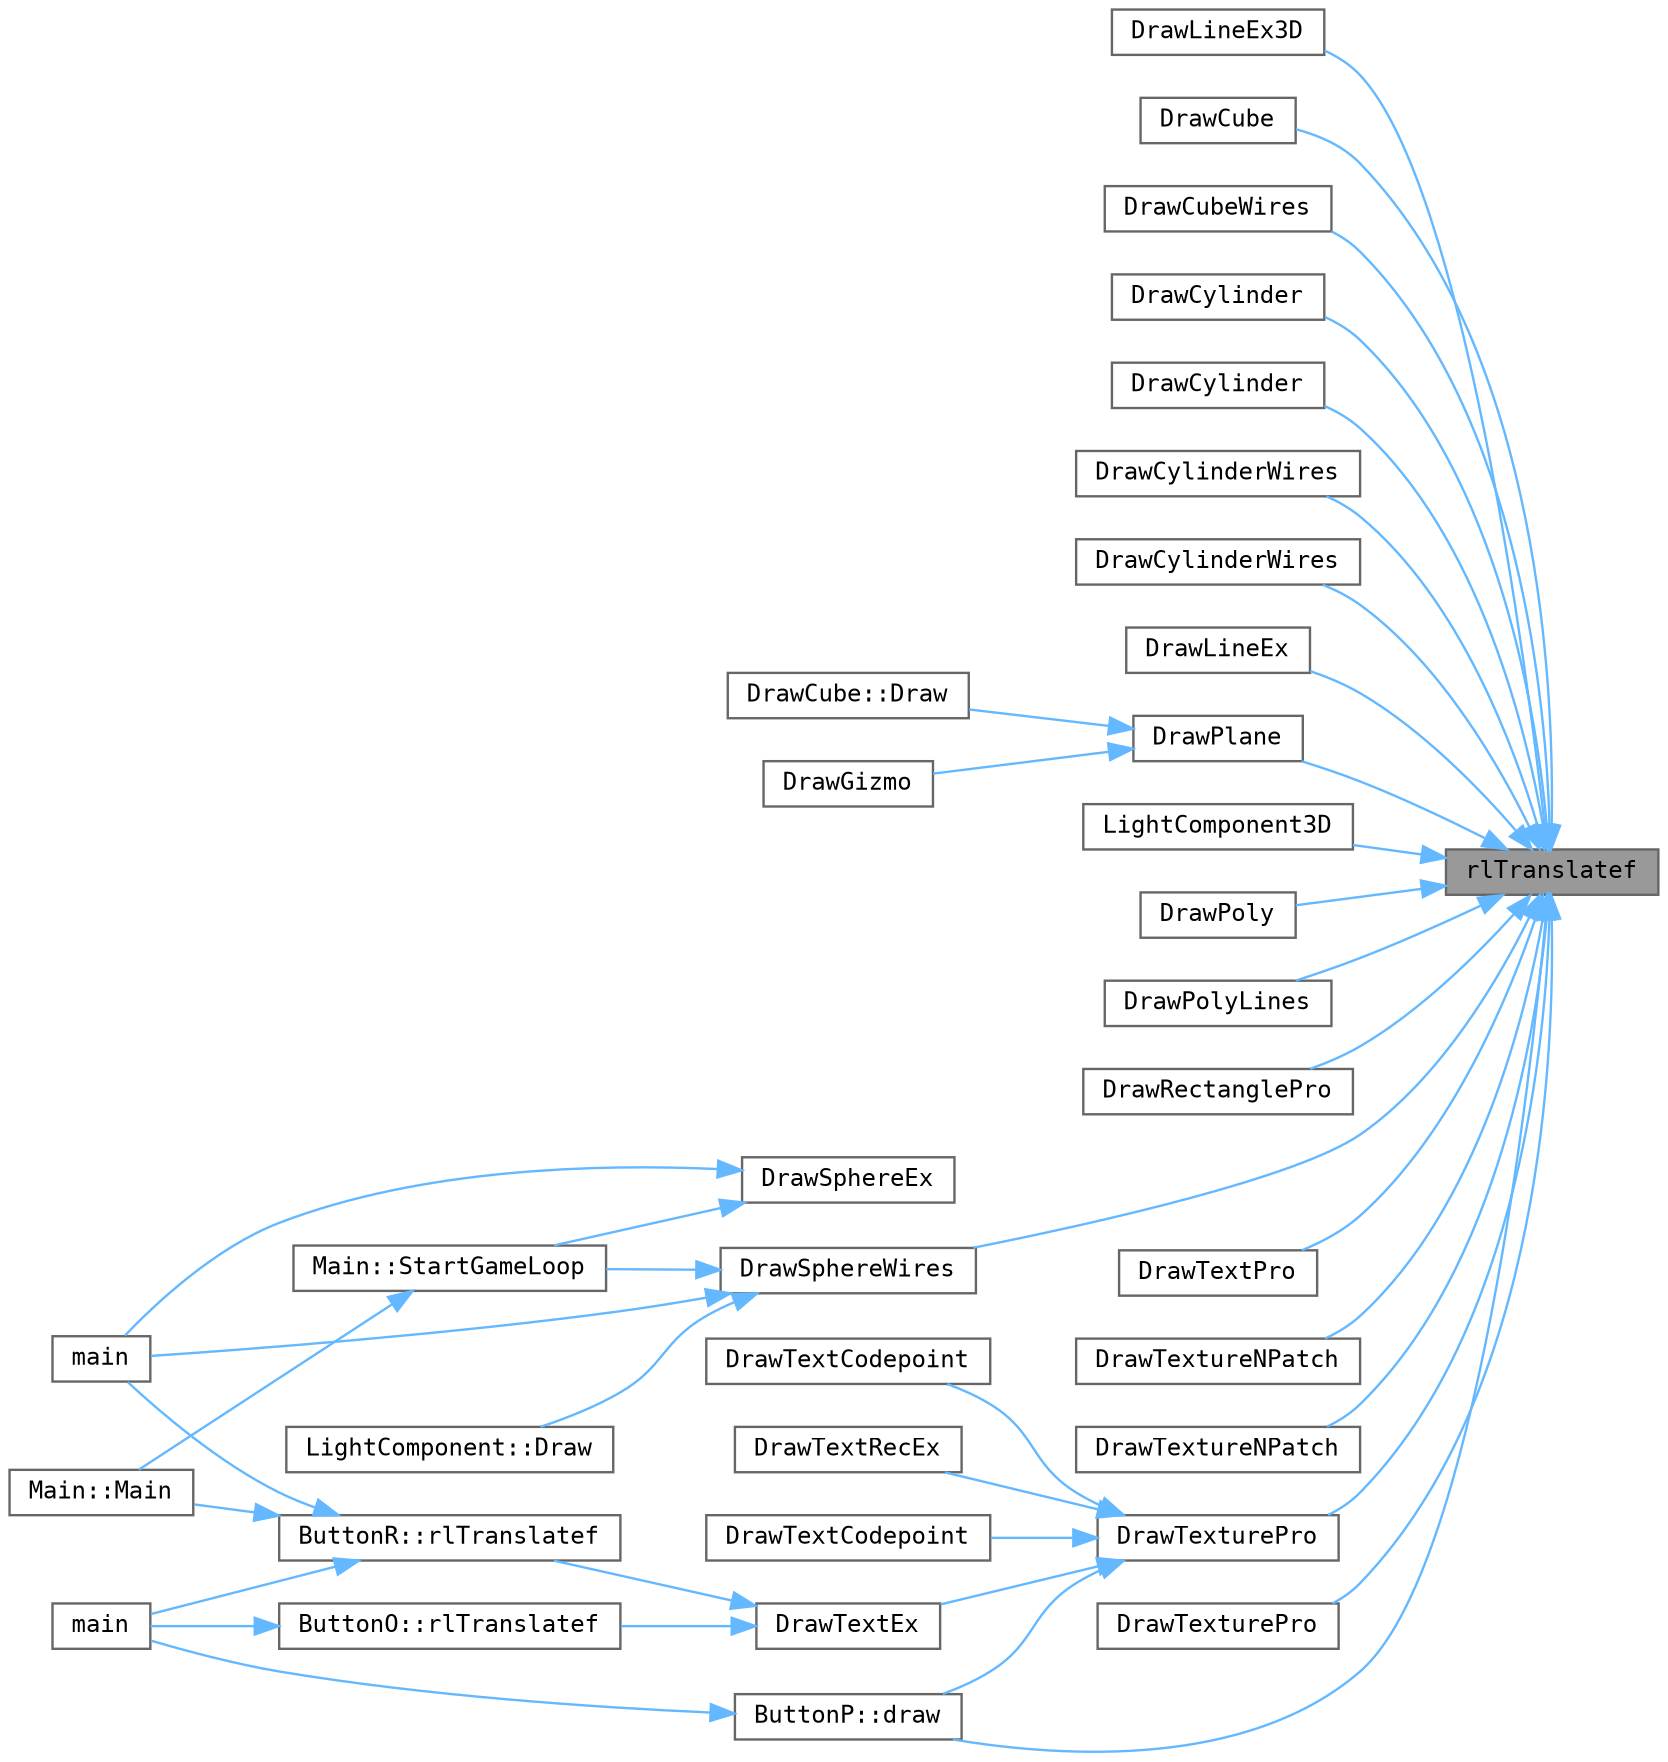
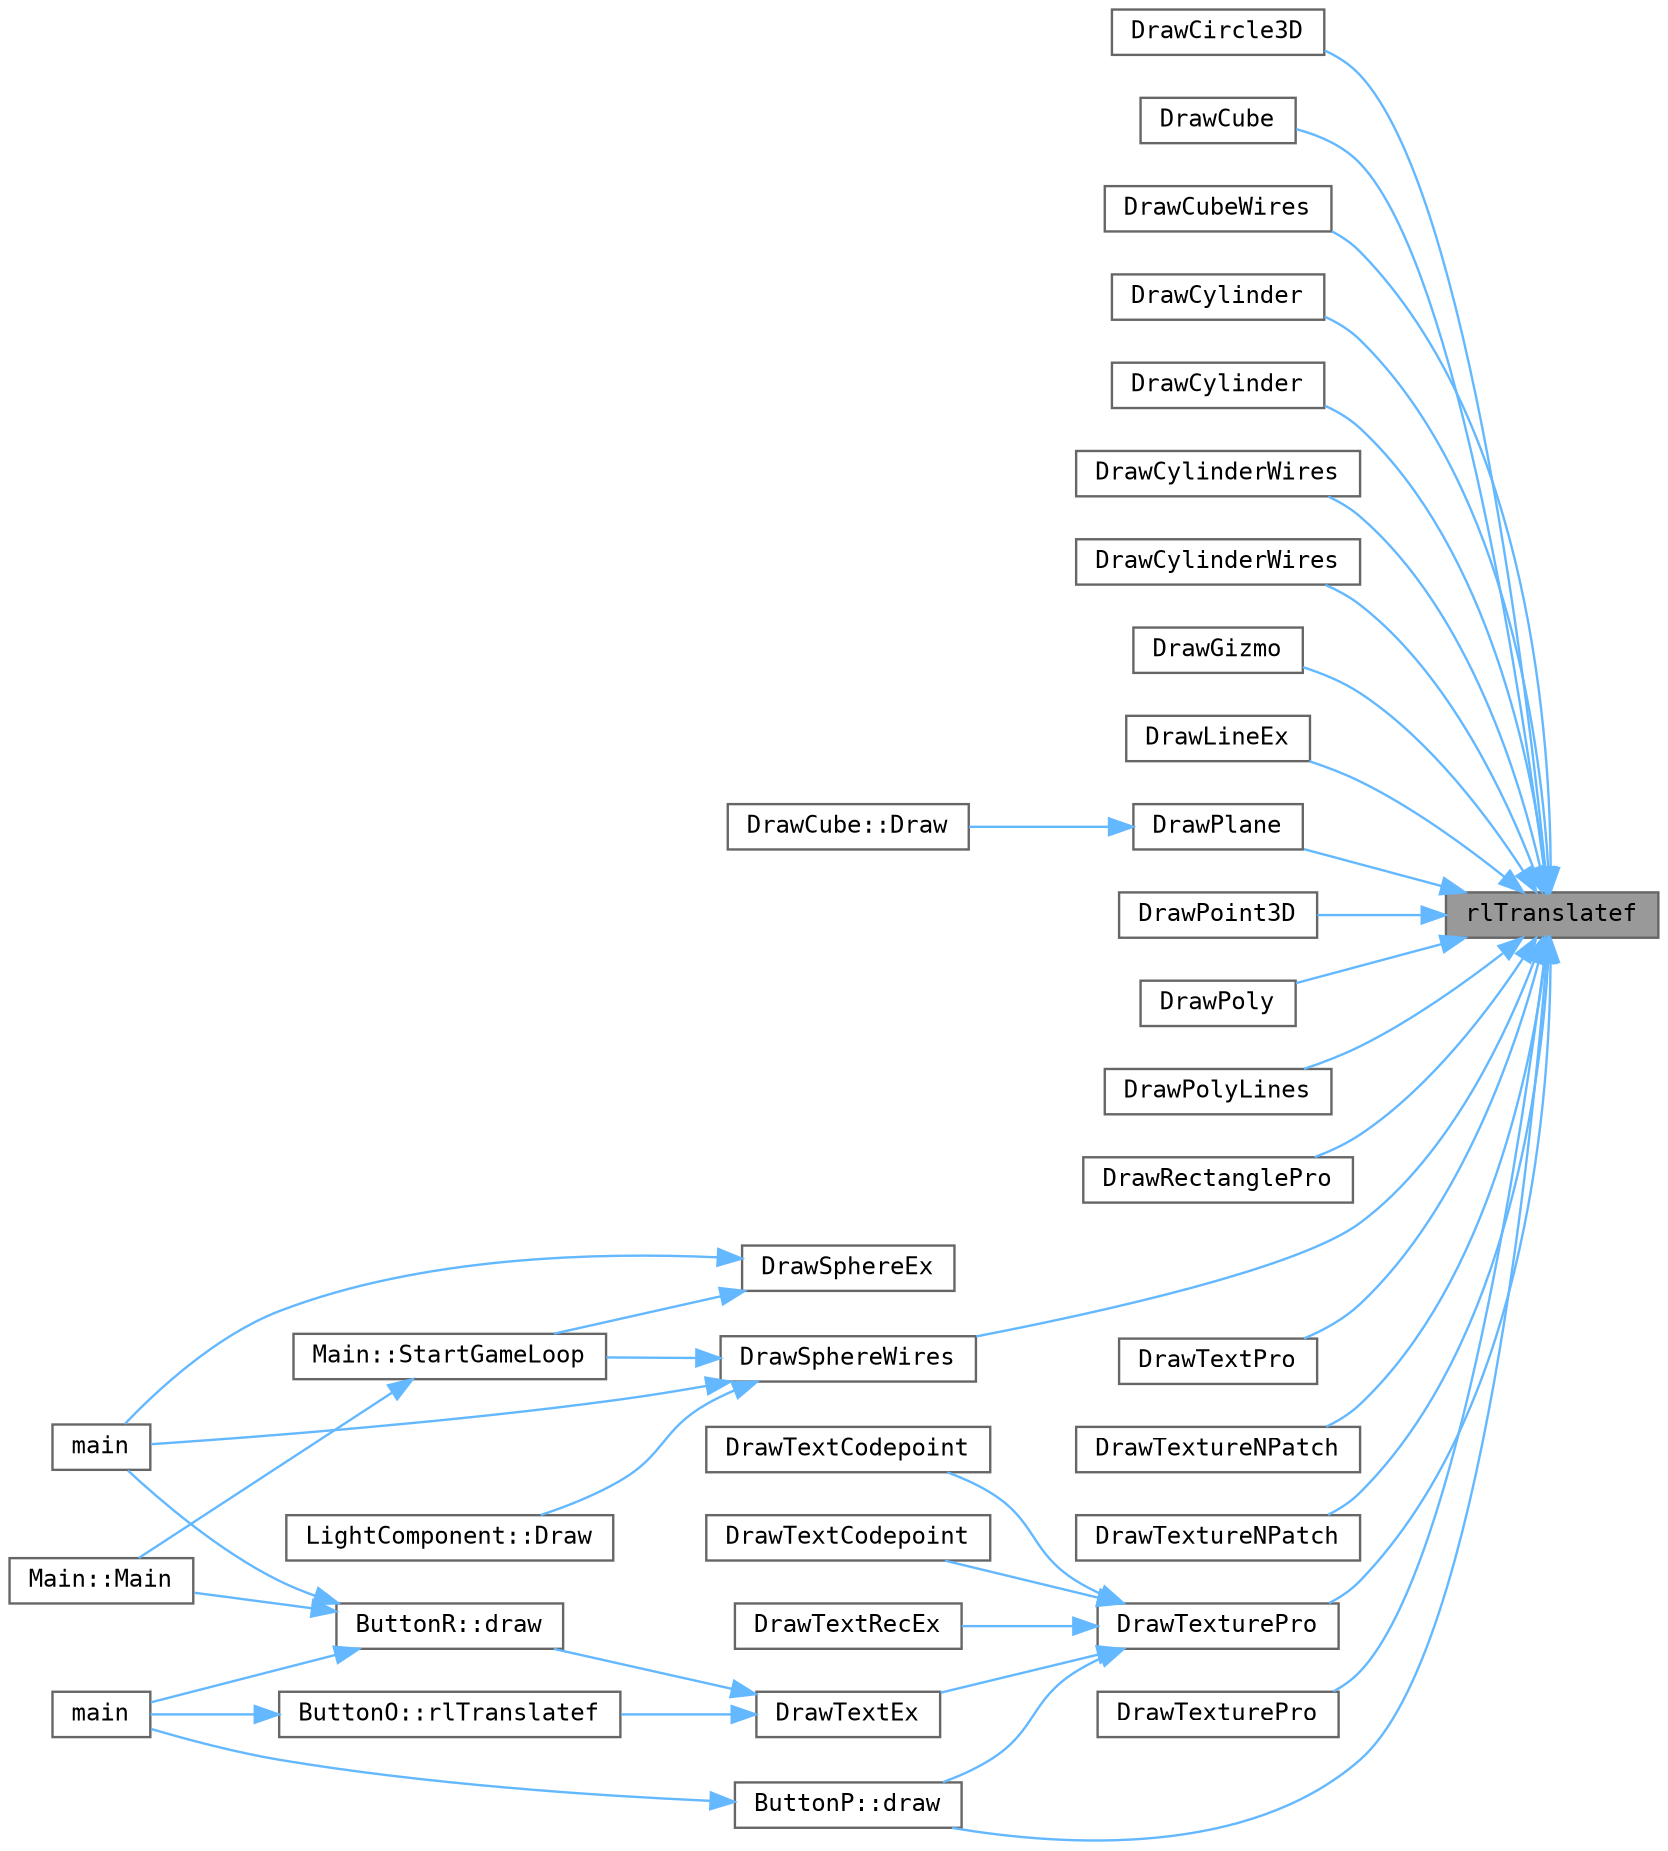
node "DrawLineEx3D": label "DrawLineEx3D" -> "DrawCircle3D"
edge "DrawGizmo" -> "DrawPlane": now "DrawGizmo" -> "rlTranslatef"
node "LightComponent3D": label "LightComponent3D" -> "DrawPoint3D"
node "ButtonR::rlTranslatef": label "ButtonR::rlTranslatef" -> "ButtonR::draw"
